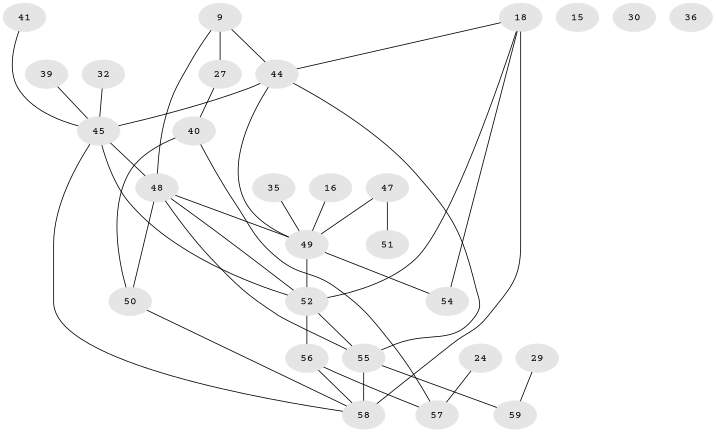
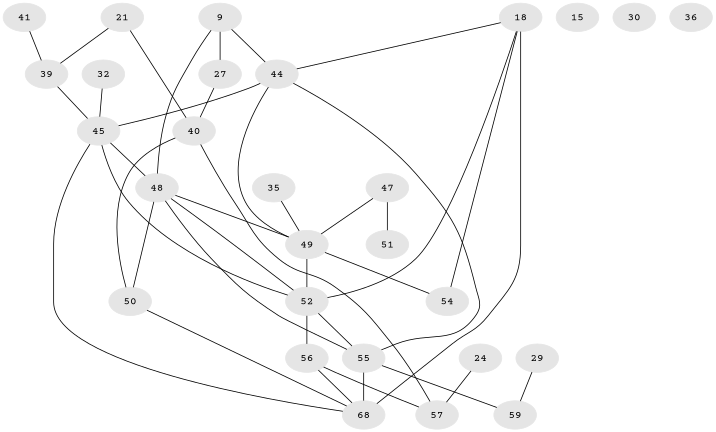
node "21": added
edge "41" -- "45": now "41" -- "39"
node "16": removed
node "58": label "58" -> "68"
